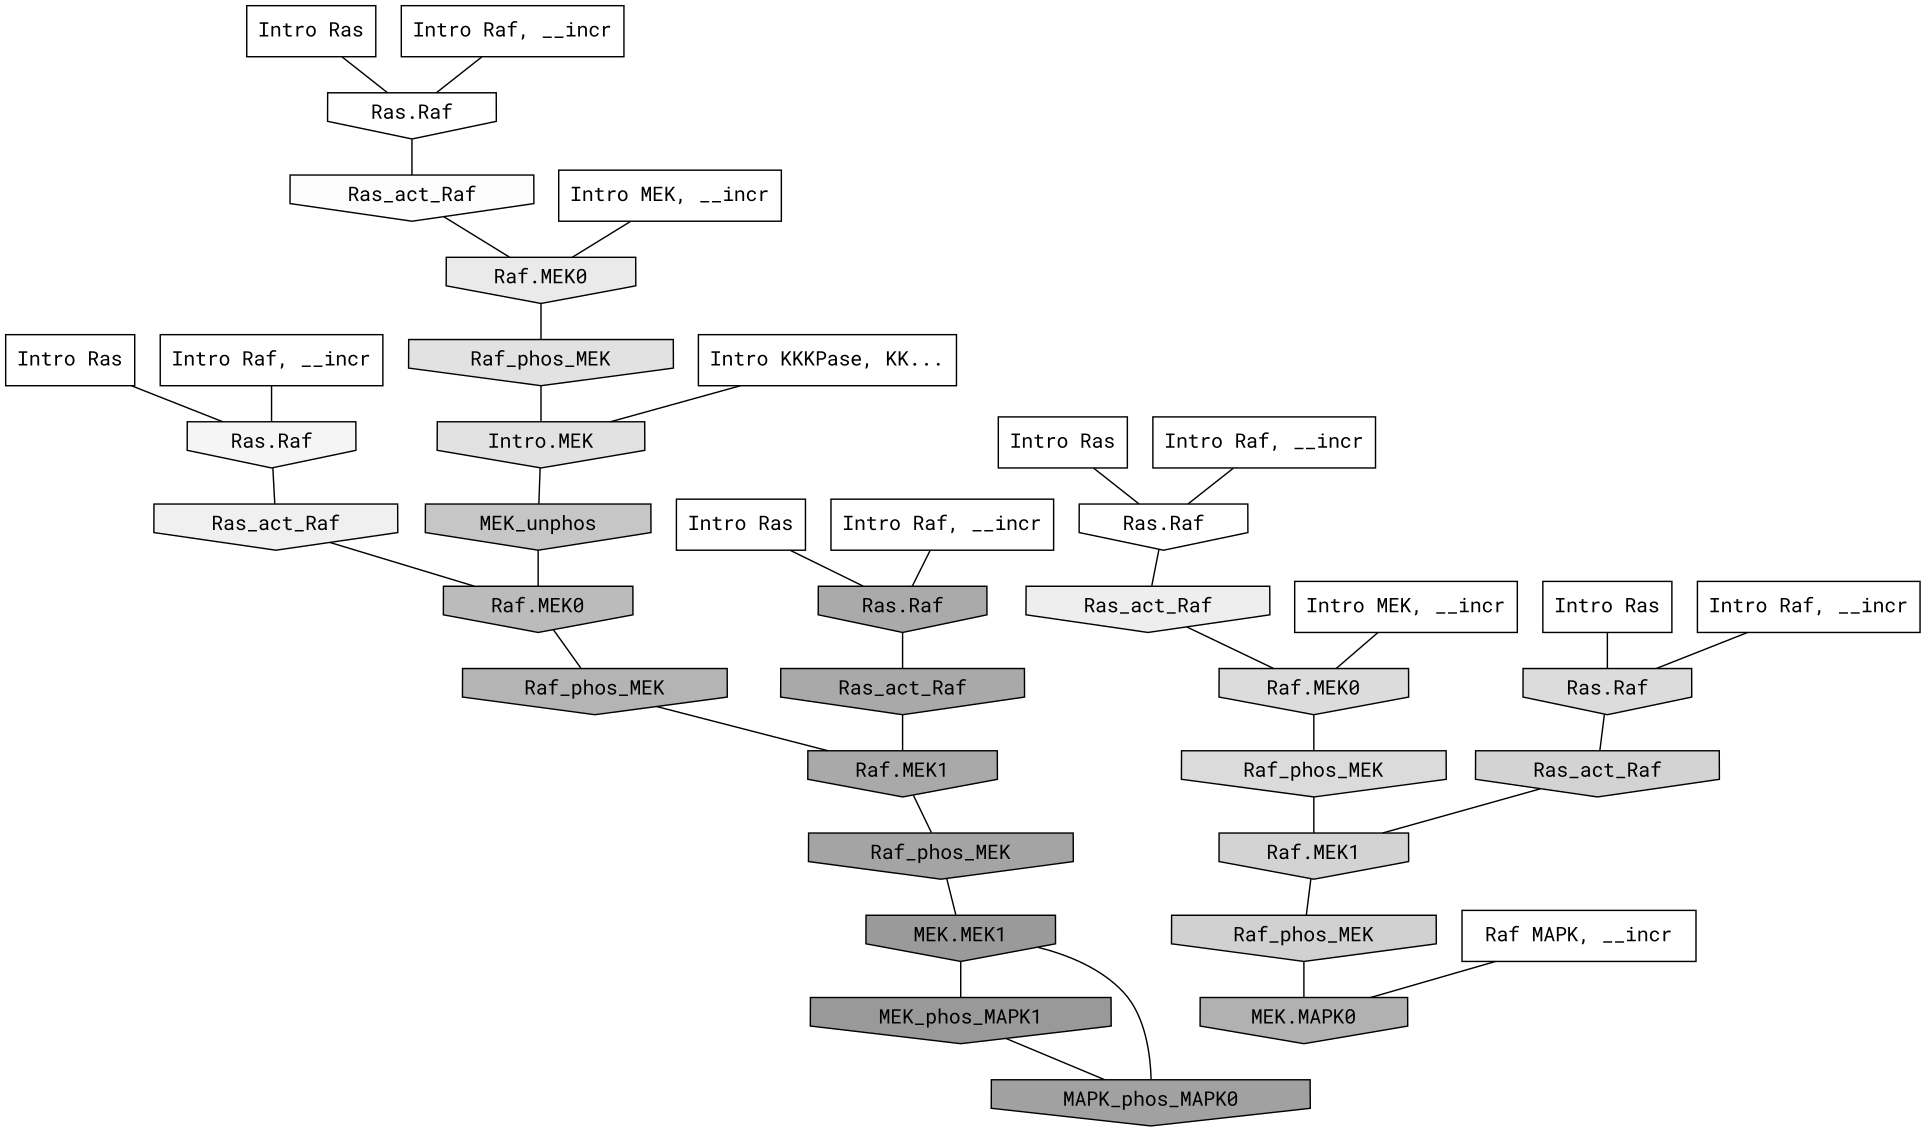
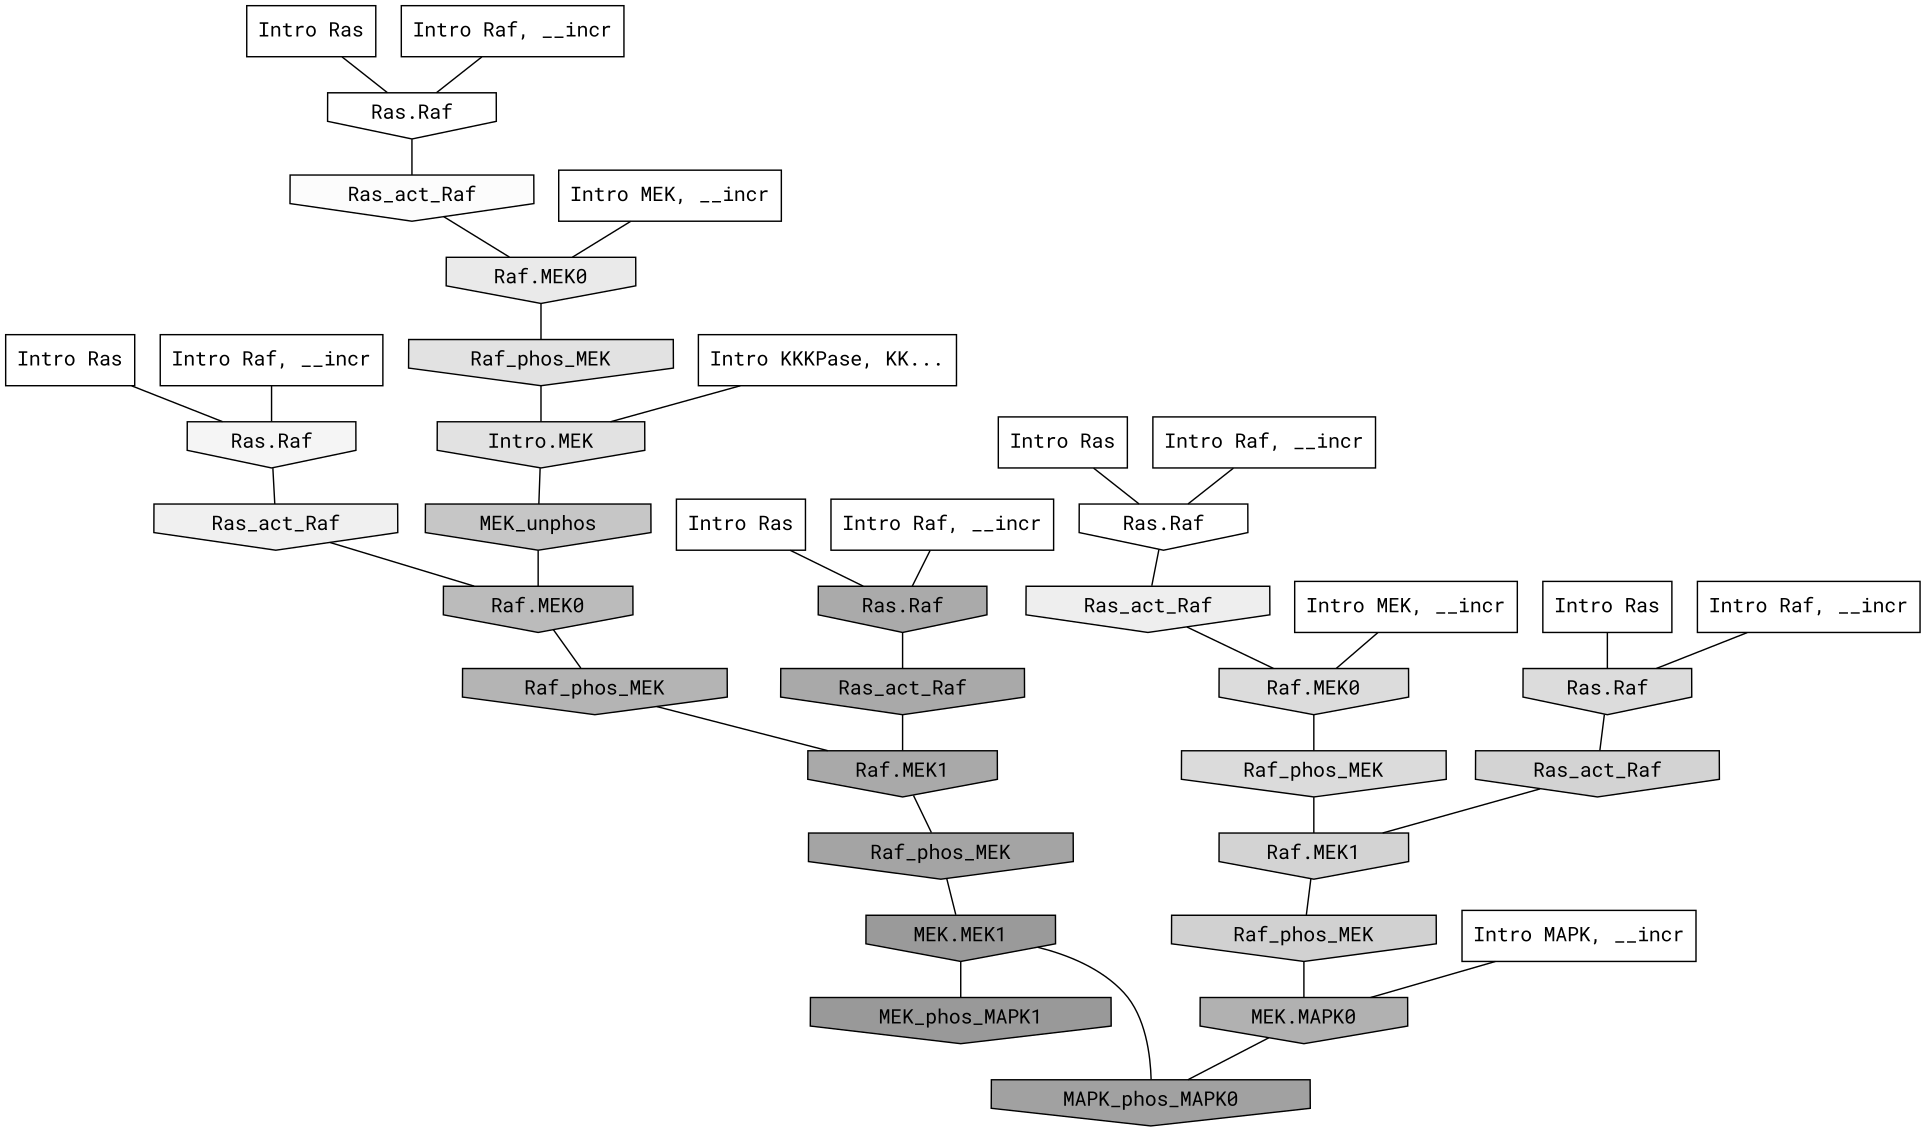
node "Raf MAPK, __incr": label "Raf MAPK, __incr" -> "Intro MAPK, __incr"
edge "MEK_phos_MAPK1" -- "MAPK_phos_MAPK0": now "MEK.MAPK0" -- "MAPK_phos_MAPK0"
